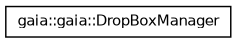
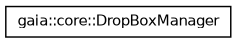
node "gaia::gaia::DropBoxManager": label "gaia::gaia::DropBoxManager" -> "gaia::core::DropBoxManager"
